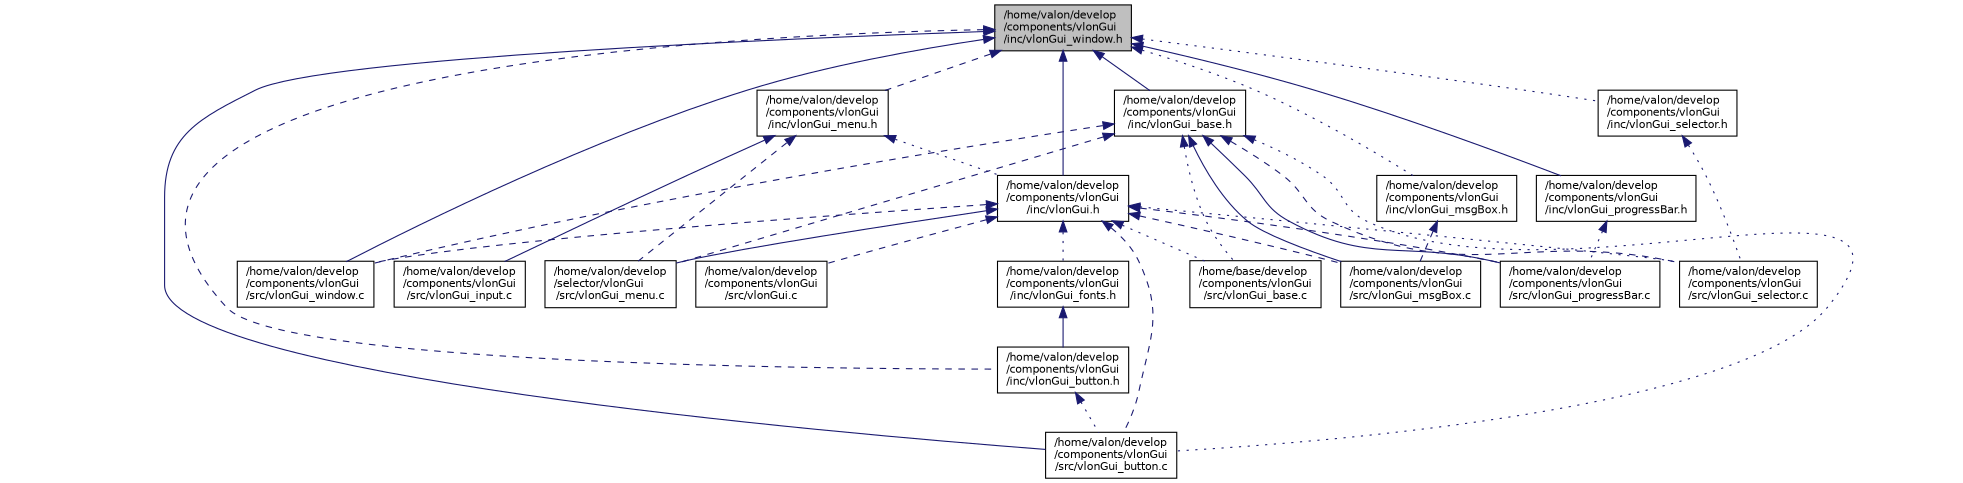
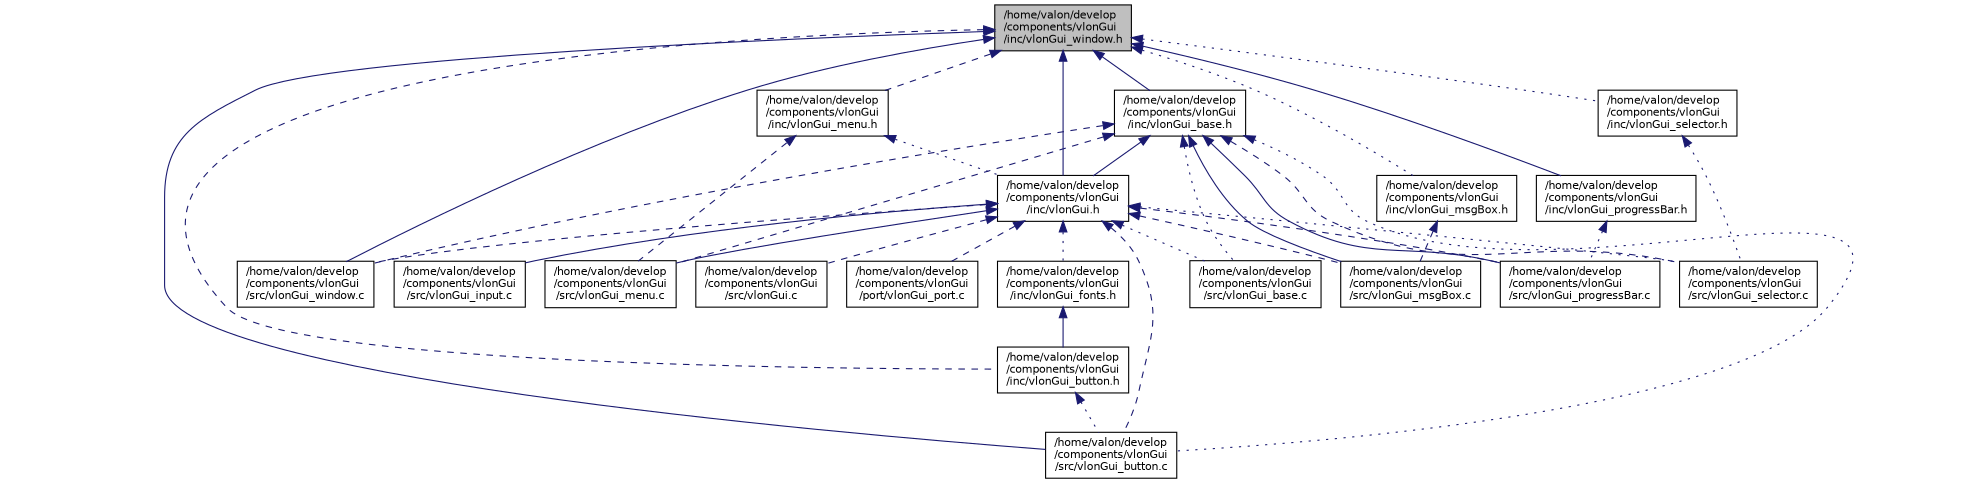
edge "/home/valon/develop /components/vlonGui /inc/vlonGui.h" -> "/home/valon/develop /components/vlonGui /inc/vlonGui_base.h": added
edge "/home/valon/develop /components/vlonGui /src/vlonGui_input.c" -> "/home/valon/develop /components/vlonGui /inc/vlonGui_menu.h": now "/home/valon/develop /components/vlonGui /src/vlonGui_input.c" -> "/home/valon/develop /components/vlonGui /inc/vlonGui.h"
node "/home/valon/develop /selector/vlonGui /src/vlonGui_menu.c": label "/home/valon/develop /selector/vlonGui /src/vlonGui_menu.c" -> "/home/valon/develop /components/vlonGui /src/vlonGui_menu.c"
node "/home/valon/develop /components/vlonGui /port/vlonGui_port.c": added
node "/home/base/develop /components/vlonGui /src/vlonGui_base.c": label "/home/base/develop /components/vlonGui /src/vlonGui_base.c" -> "/home/valon/develop /components/vlonGui /src/vlonGui_base.c"
